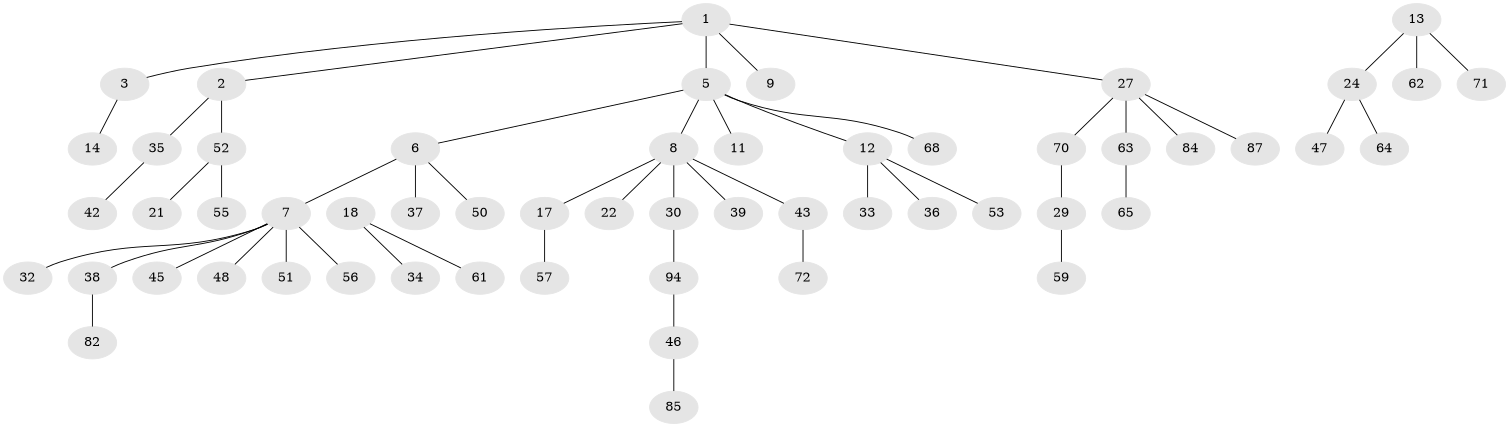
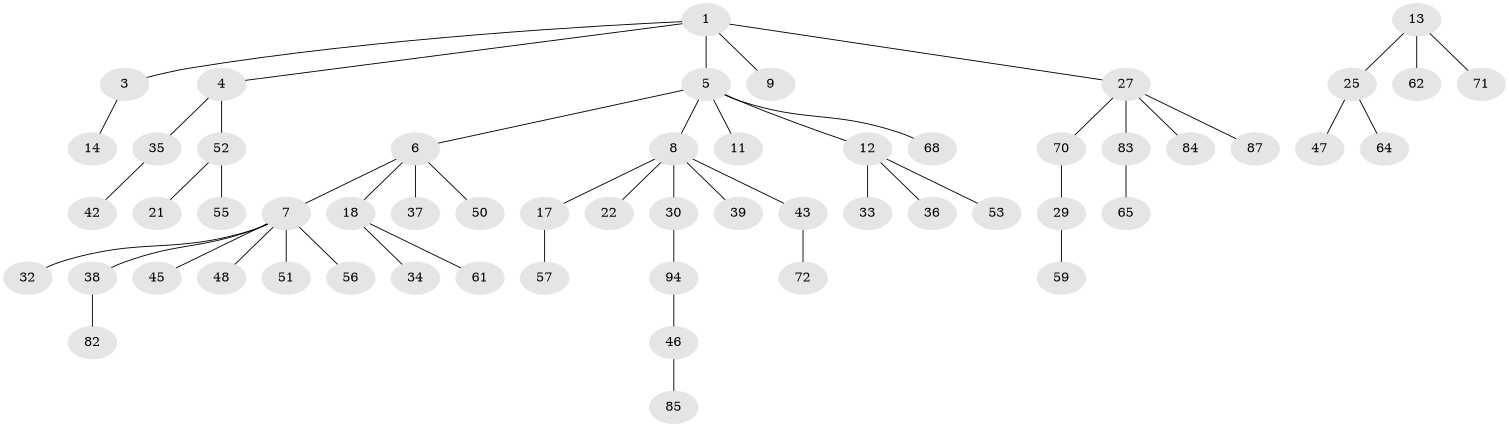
node "2": label "2" -> "4"
node "24": label "24" -> "25"
node "63": label "63" -> "83"
edge "6" -- "18": added
